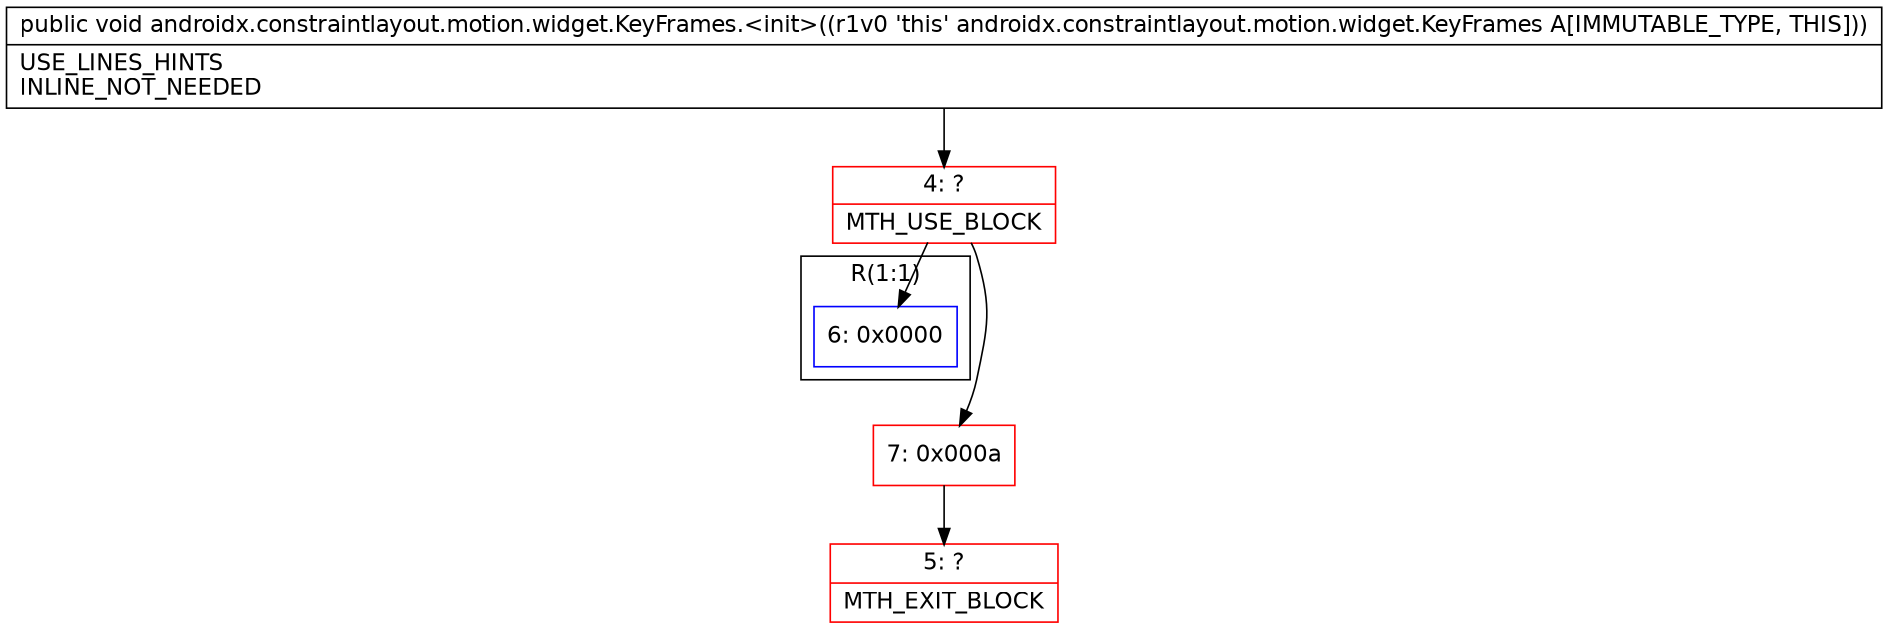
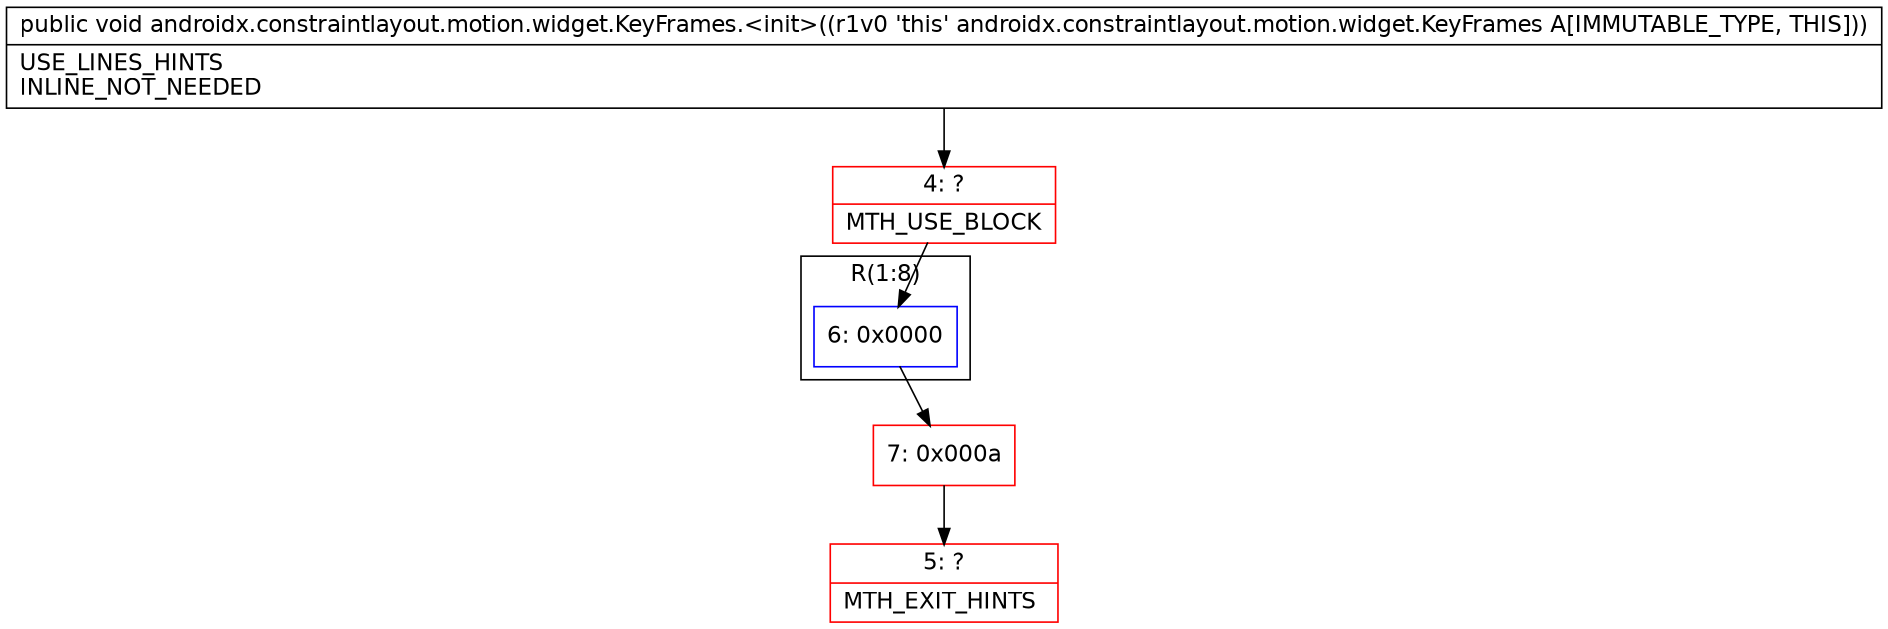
cluster "R(1:1)": label "R(1:1)" -> "R(1:8)"
edge "4: ?" -> "7: 0x000a": now "6: 0x0000" -> "7: 0x000a"
node "5: ?": text "MTH_EXIT_BLOCK" -> "MTH_EXIT_HINTS"
